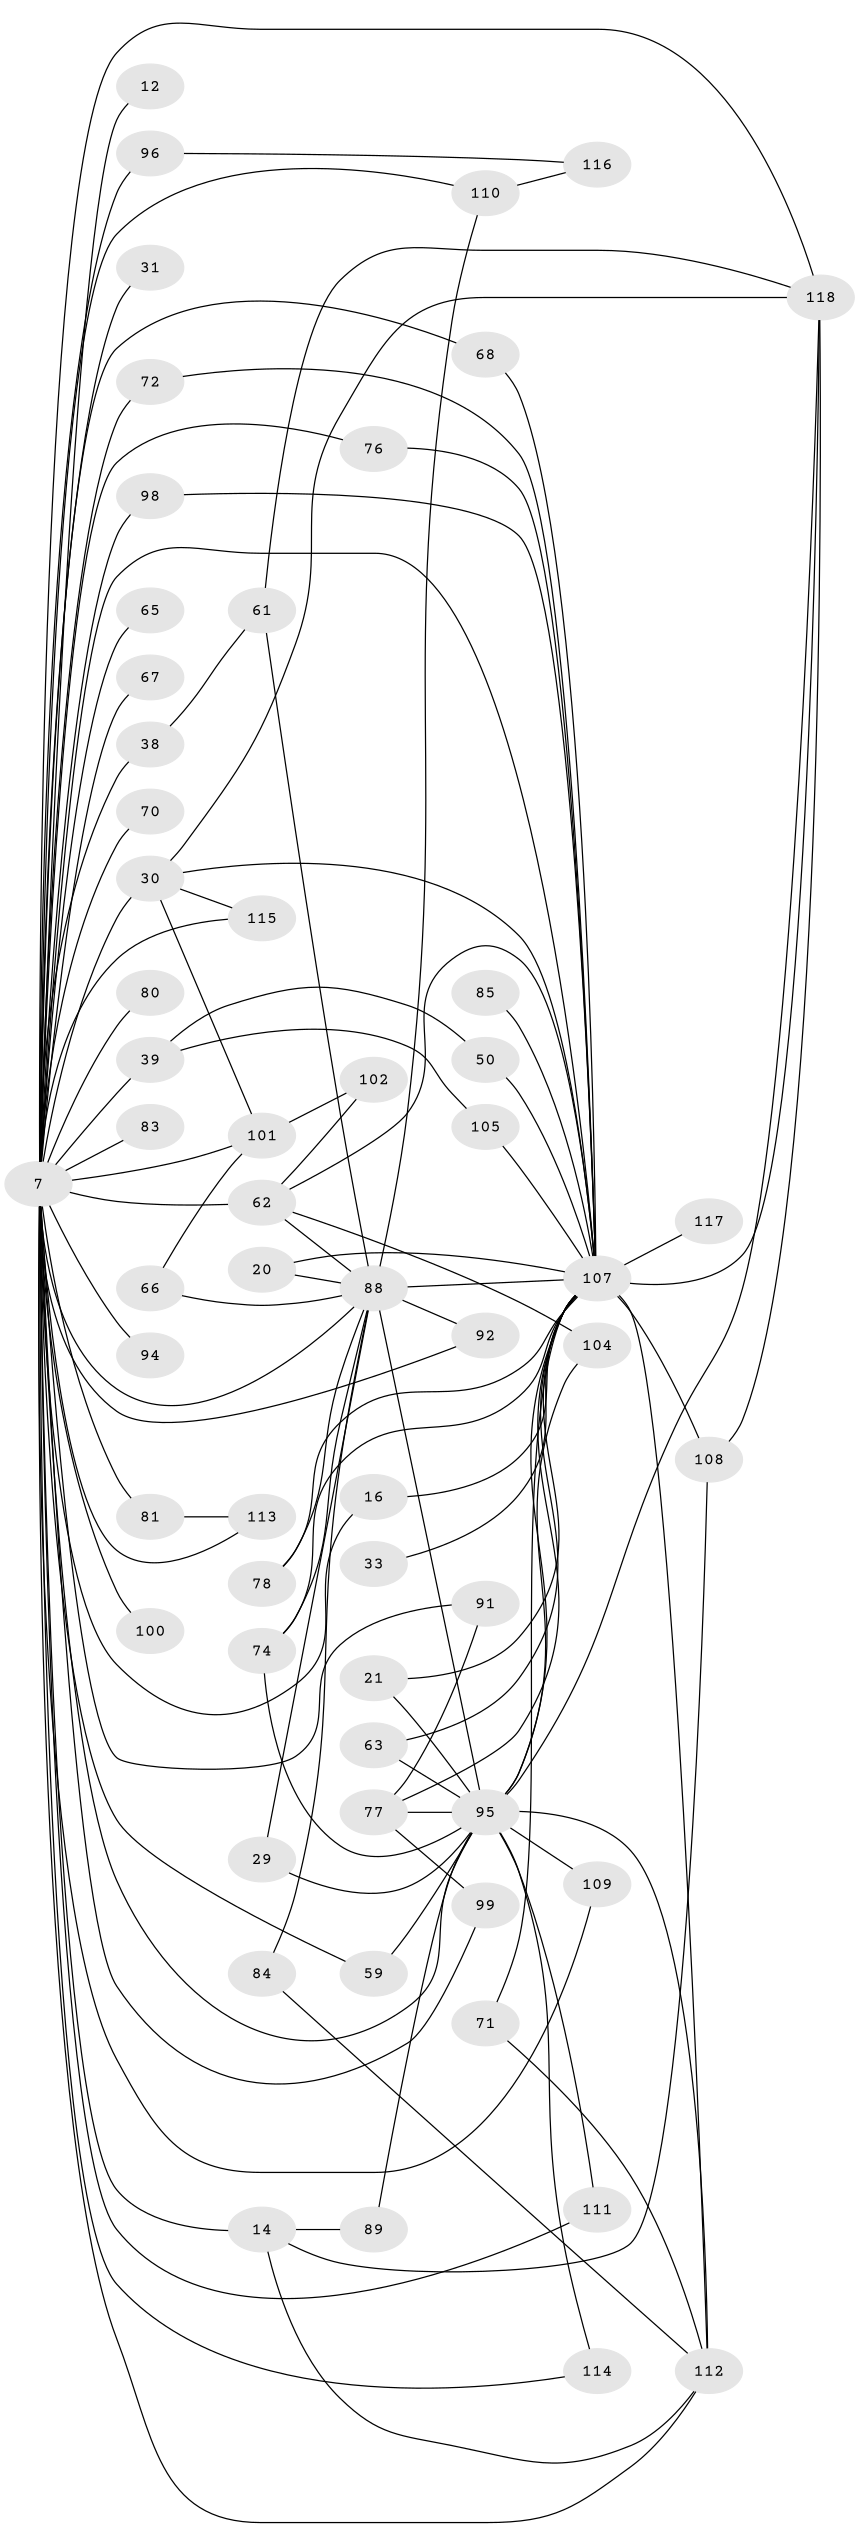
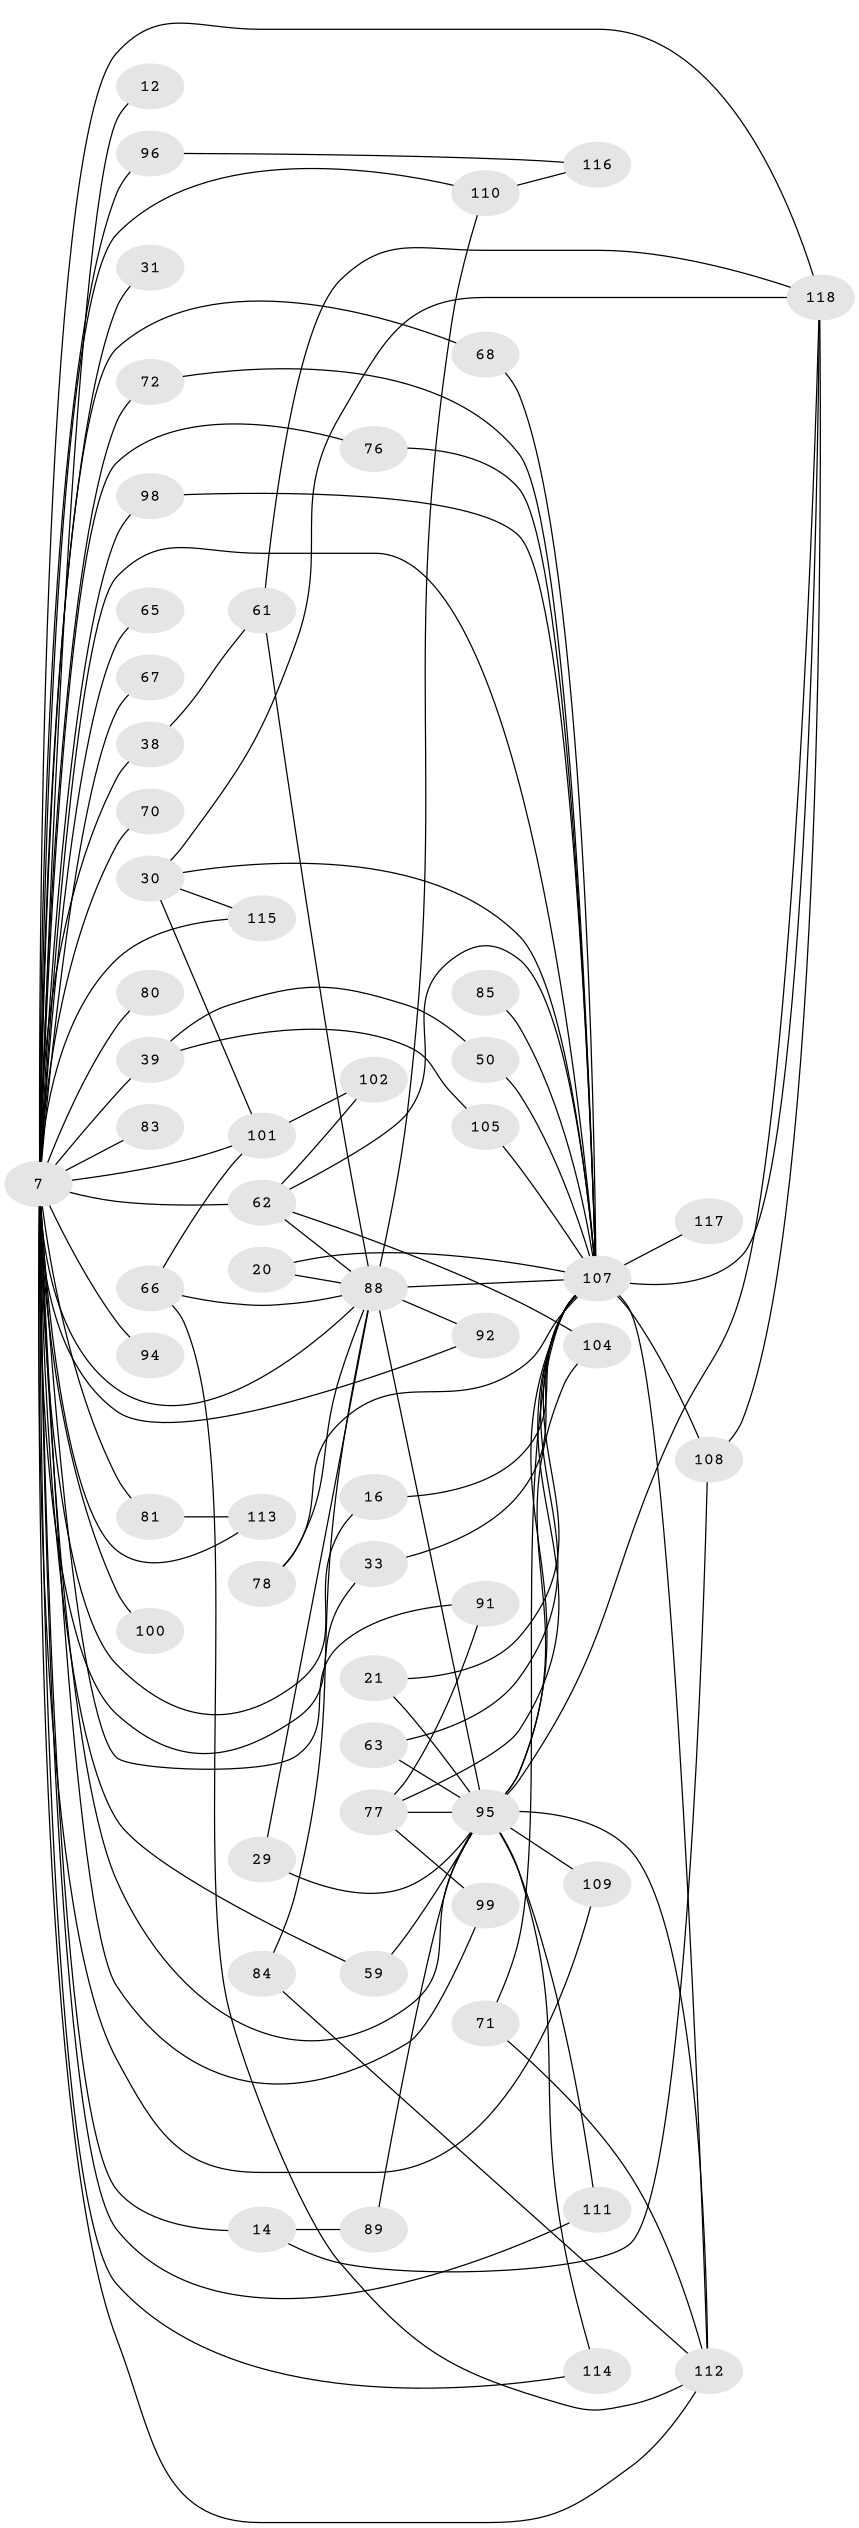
edge "30" -- "7": now "33" -- "7"
node "74": removed
edge "14" -- "112": now "66" -- "112"
